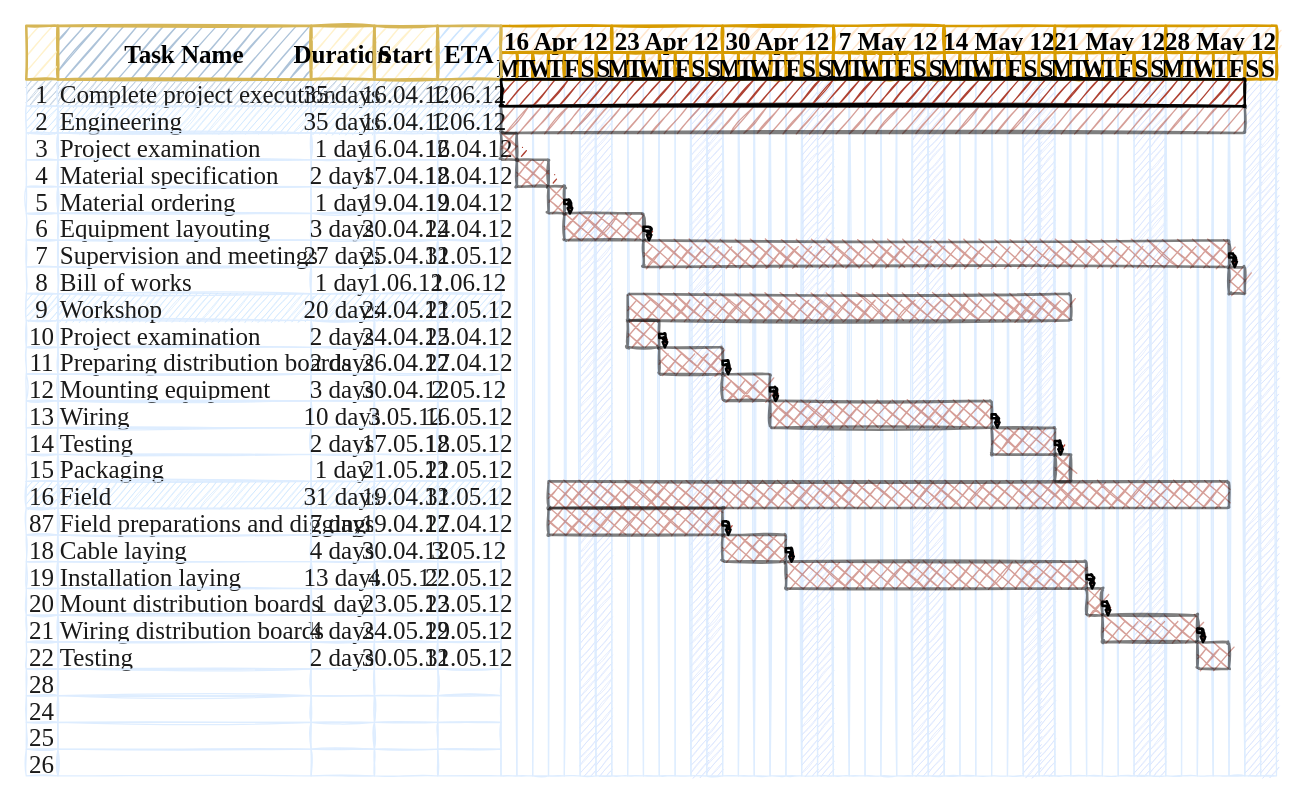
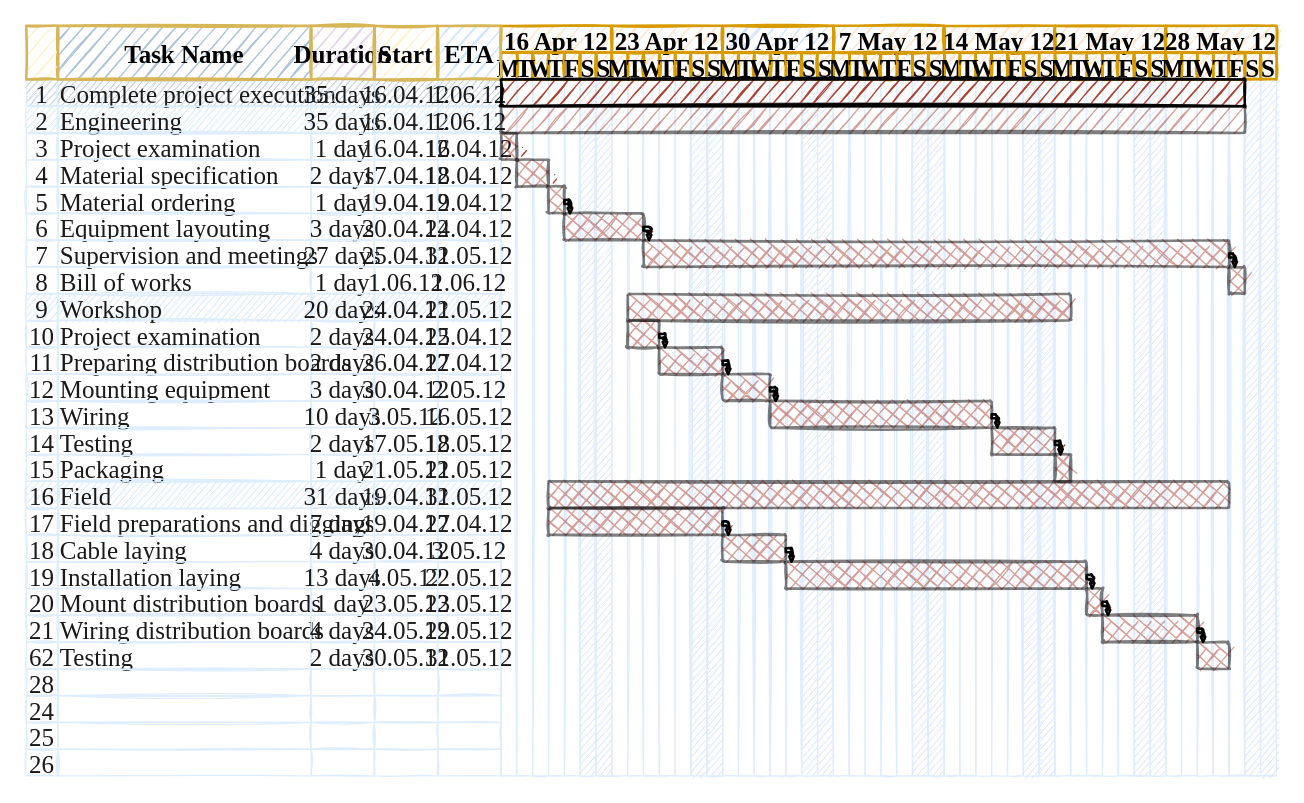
node "30 Apr 12": fillcolor #ffe6cc -> #d4e1ff
node "Duration": fillcolor #fff2cc -> #e1d5e7
node "87": label "87" -> "17"
node "22": label "22" -> "62"
